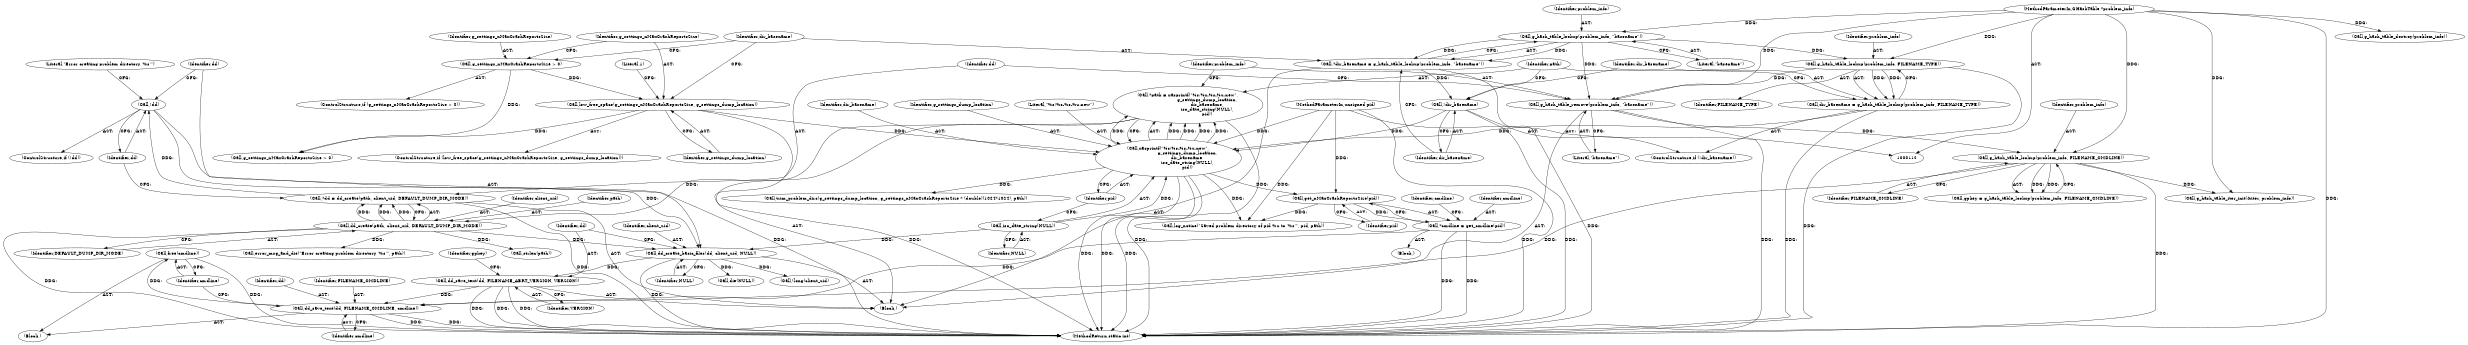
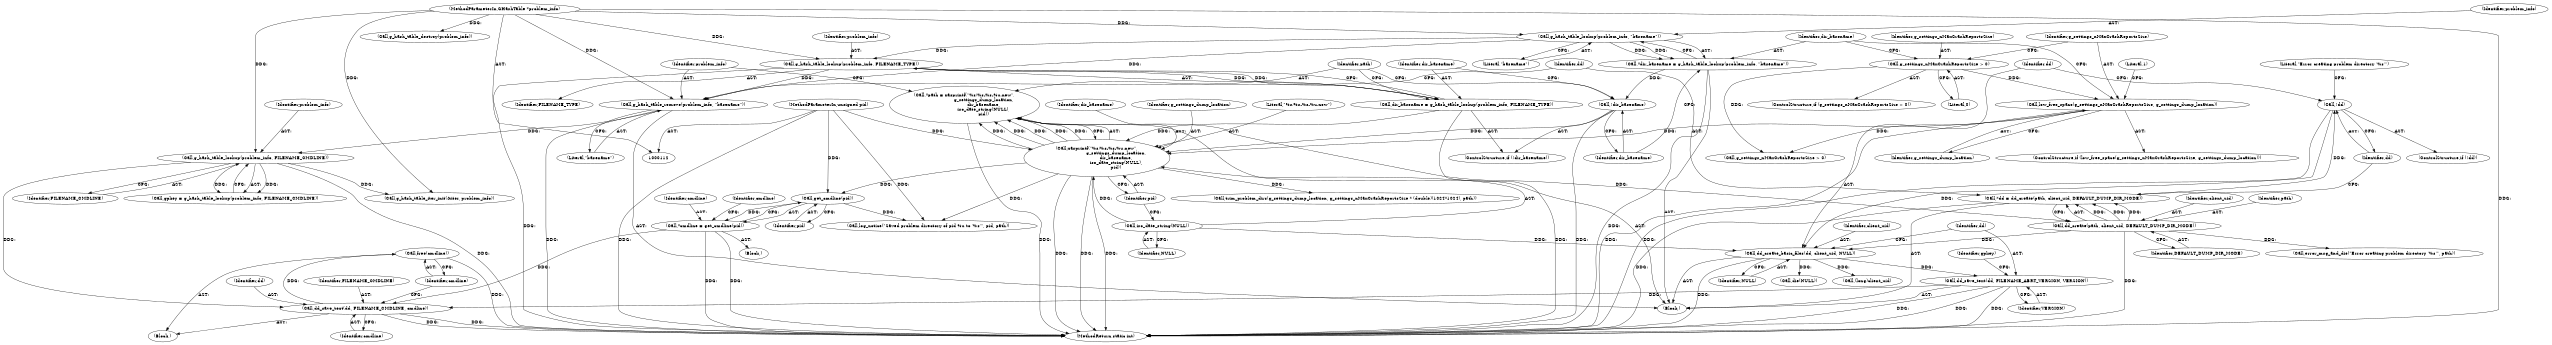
node "(Literal,0)": added
node "(Call,get_nMaxCrashReportsSize(pid))": label "(Call,get_nMaxCrashReportsSize(pid))" -> "(Call,get_cmdline(pid))"
node "(Call,strlen(path))": removed
